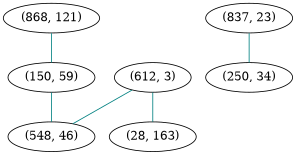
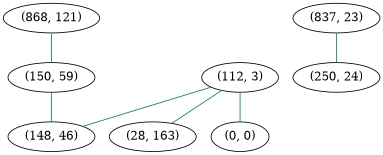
node "(612, 3)": label "(612, 3)" -> "(112, 3)"
node "(250, 34)": label "(250, 34)" -> "(250, 24)"
node "(548, 46)": label "(548, 46)" -> "(148, 46)"
node "(0, 0)": added
